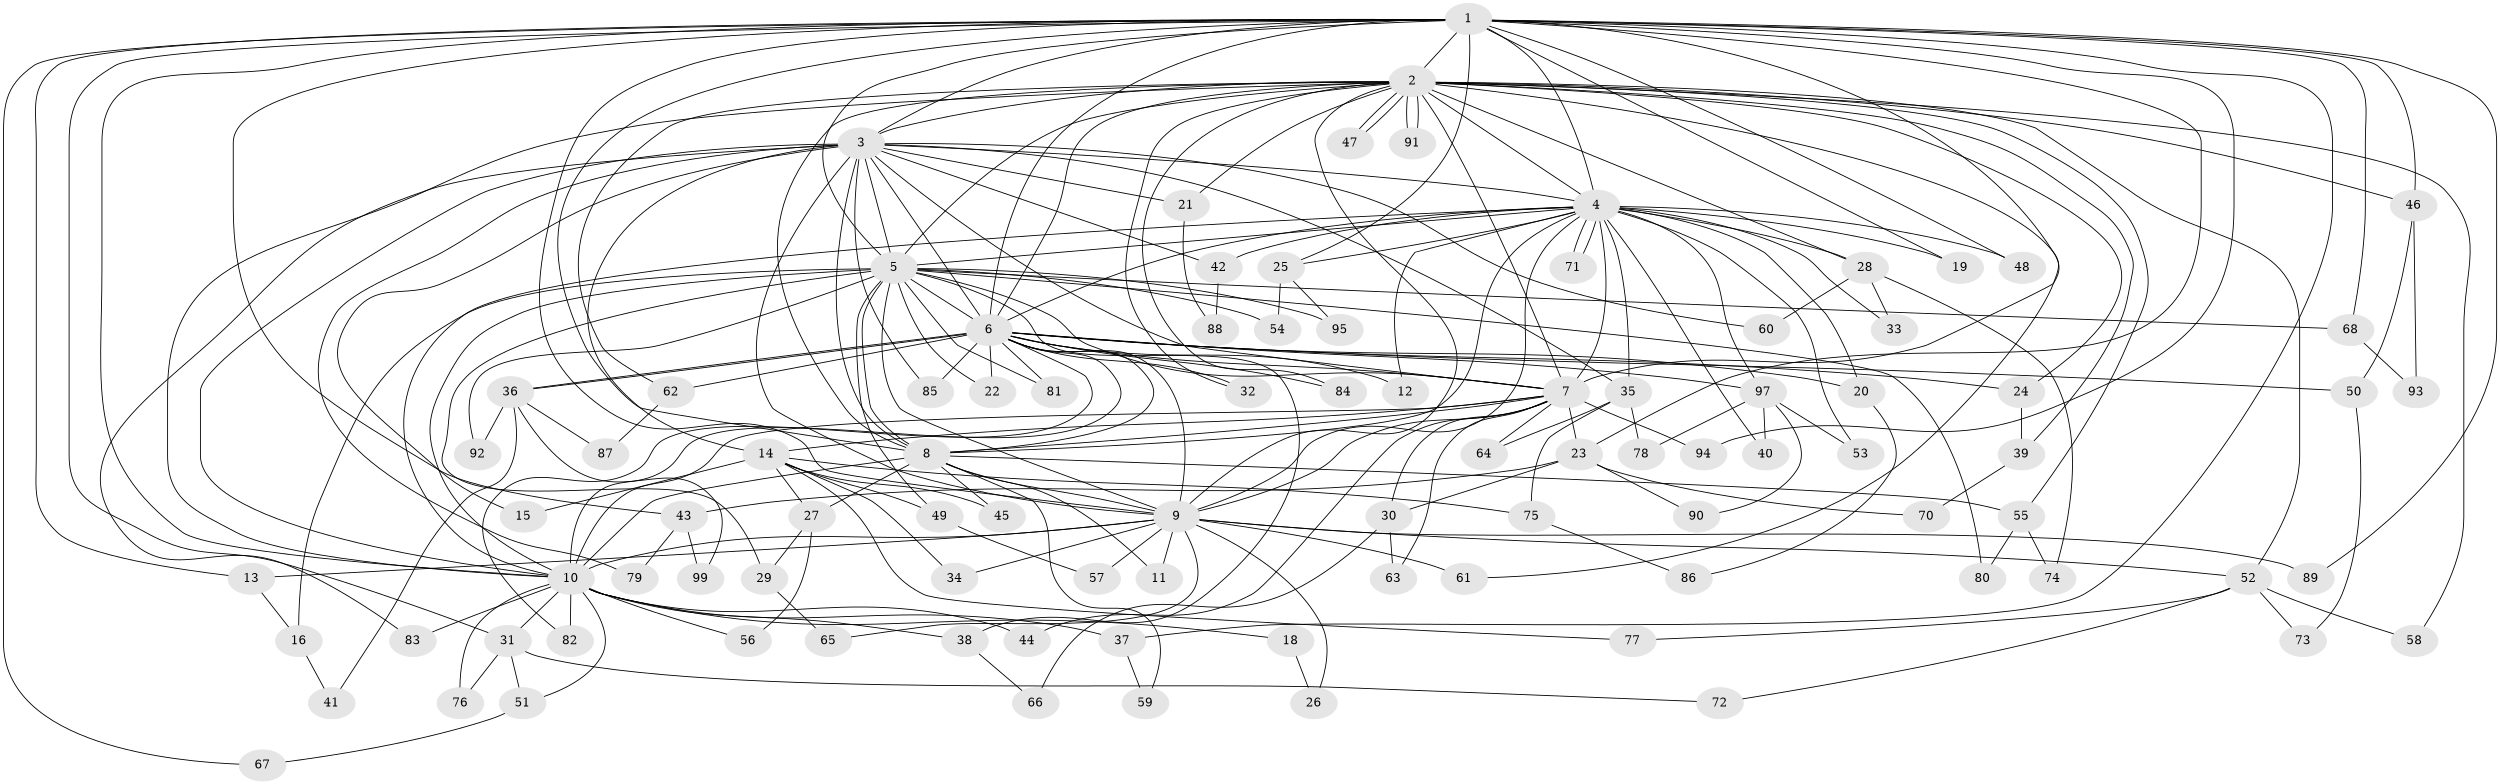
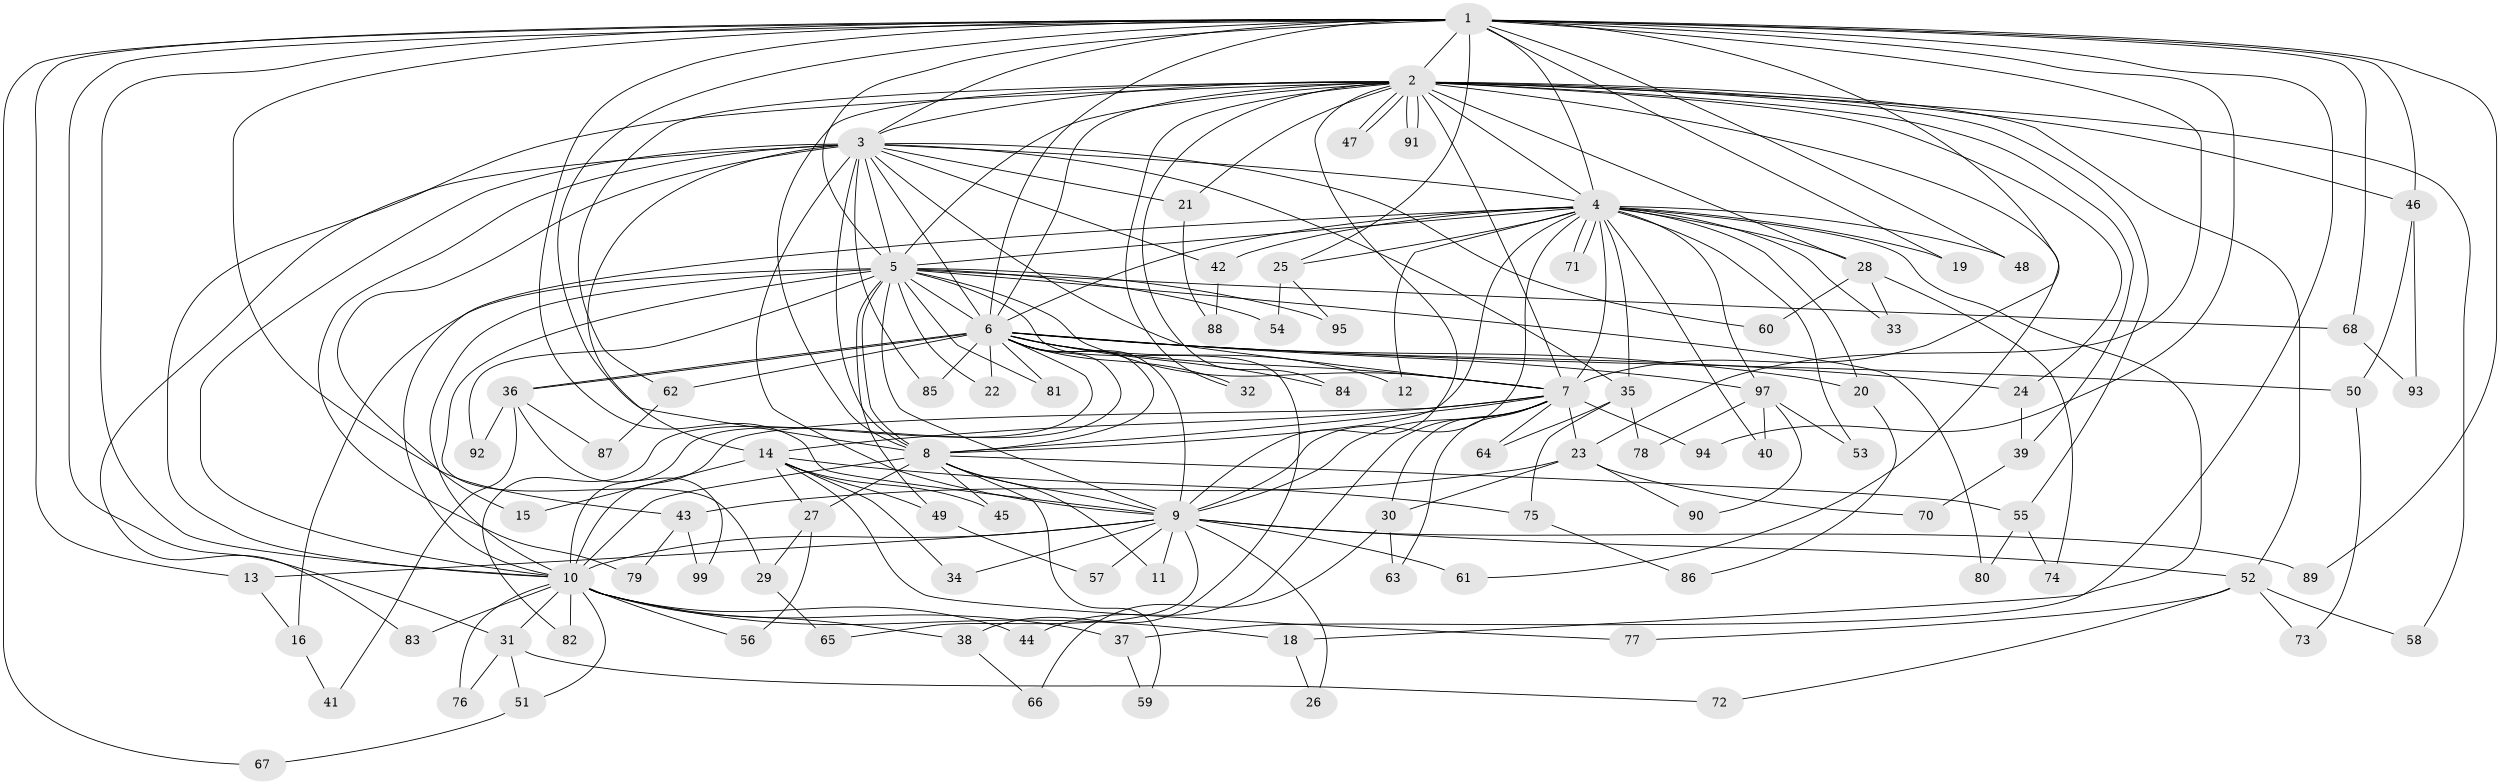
edge "4" -- "18": added
